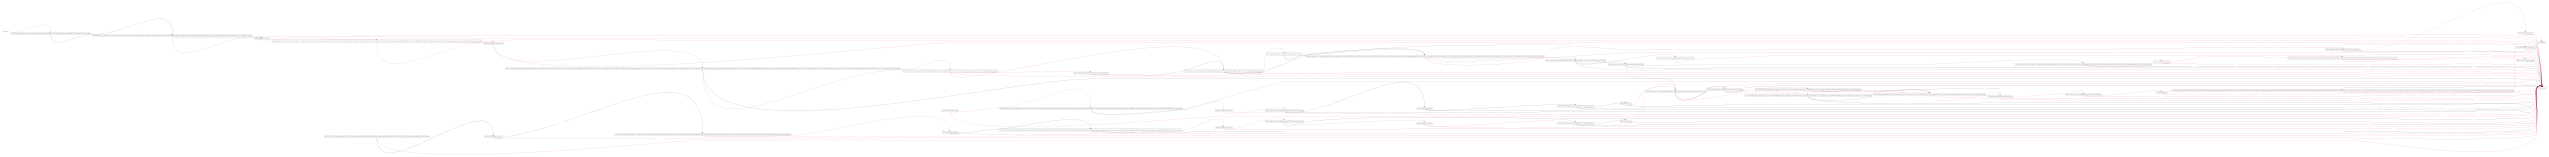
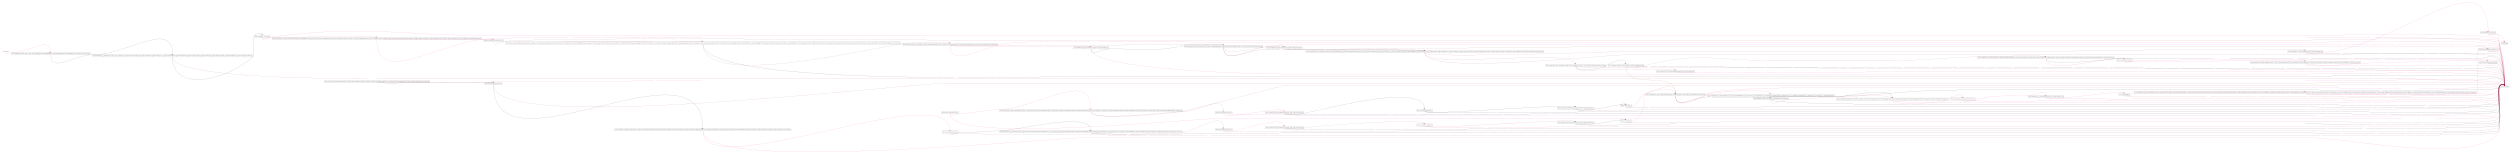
node "4721: read-variable['this',v97,-]": removed
